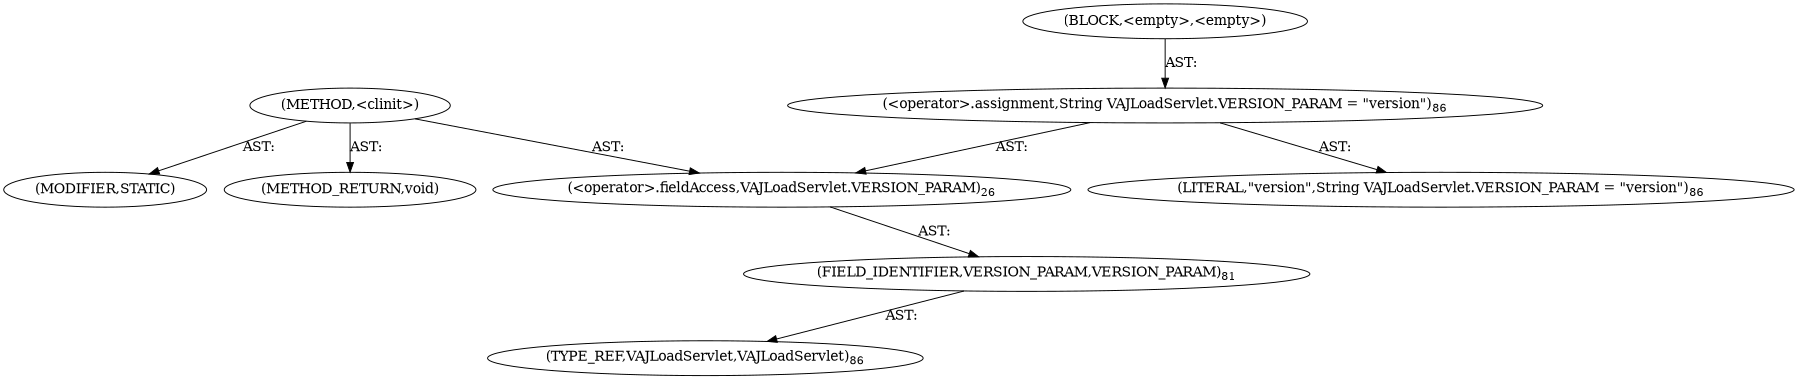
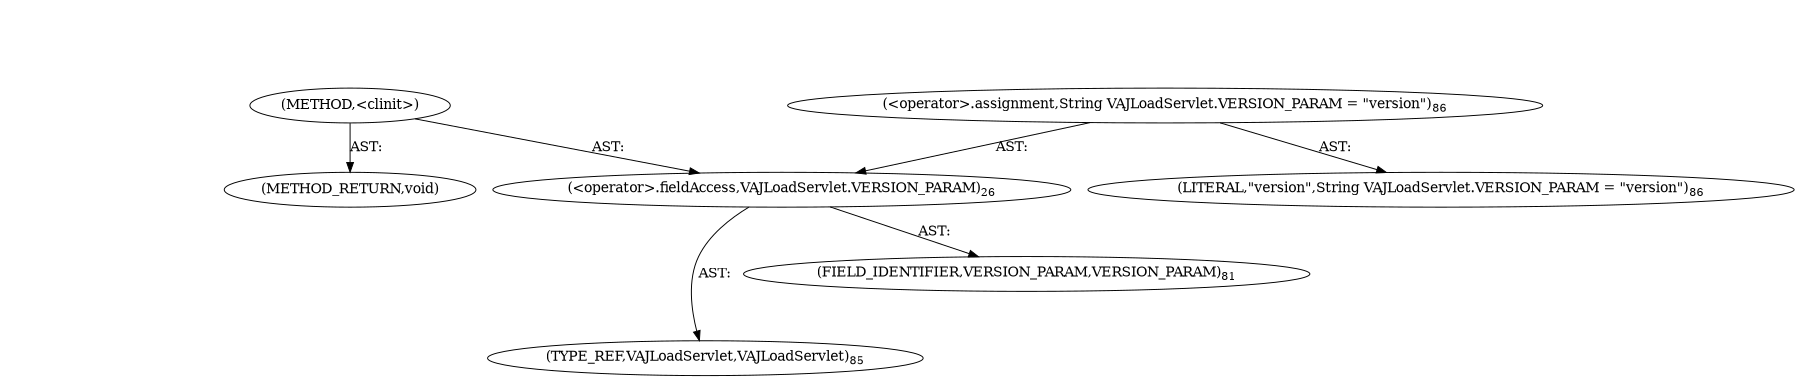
node "(BLOCK,<empty>,<empty>)": removed
node "(MODIFIER,STATIC)": removed
edge "(FIELD_IDENTIFIER,VERSION_PARAM,VERSION_PARAM)" -> "(TYPE_REF,VAJLoadServlet,VAJLoadServlet)": now "(<operator>.fieldAccess,VAJLoadServlet.VERSION_PARAM)" -> "(TYPE_REF,VAJLoadServlet,VAJLoadServlet)"
node "(TYPE_REF,VAJLoadServlet,VAJLoadServlet)": text "86" -> "85"
